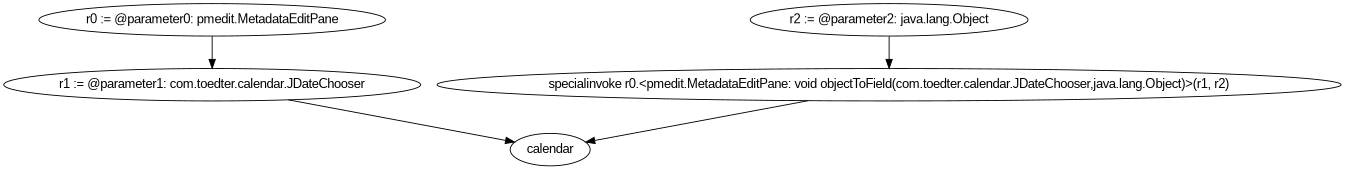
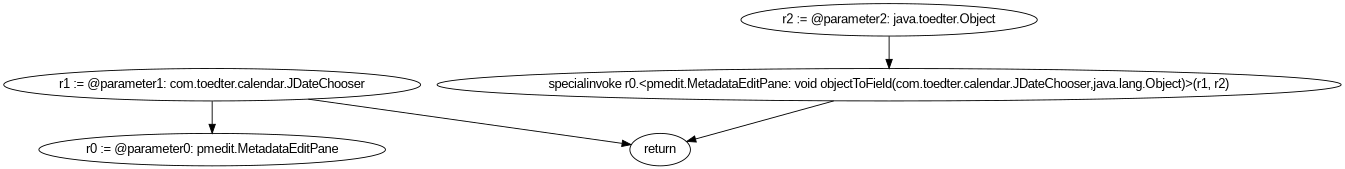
node "r2 := @parameter2: java.lang.Object": label "r2 := @parameter2: java.lang.Object" -> "r2 := @parameter2: java.toedter.Object"
edge "r0 := @parameter0: pmedit.MetadataEditPane" -> "r1 := @parameter1: com.toedter.calendar.JDateChooser": reversed
node "calendar": label "calendar" -> "return"
